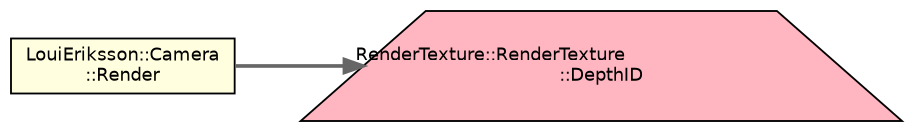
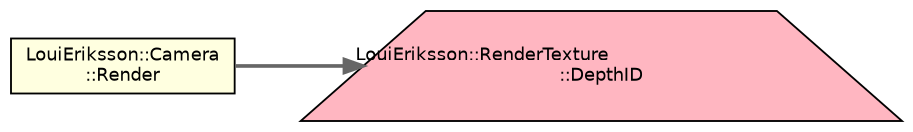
node "RenderTexture::RenderTexture ::DepthID": label "RenderTexture::RenderTexture ::DepthID" -> "LouiEriksson::RenderTexture ::DepthID"
